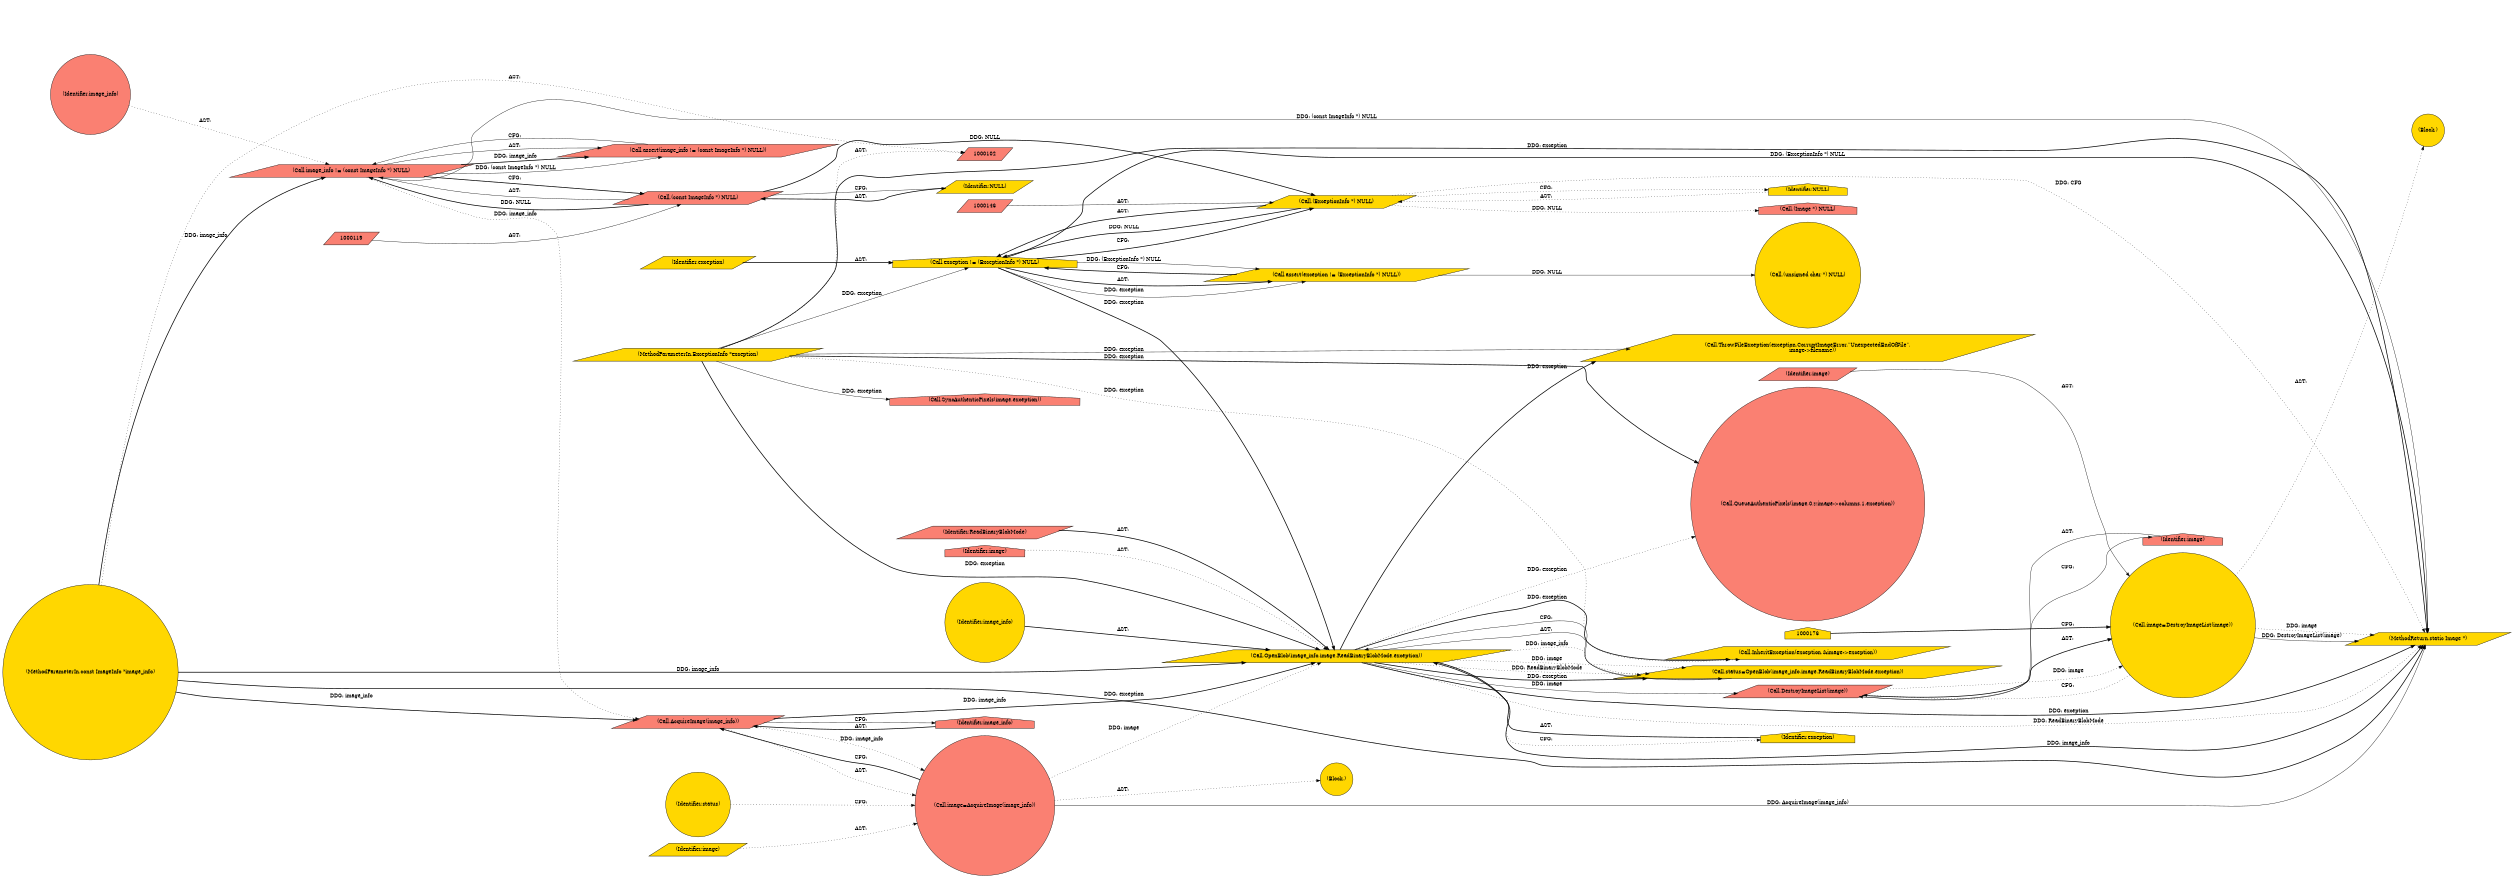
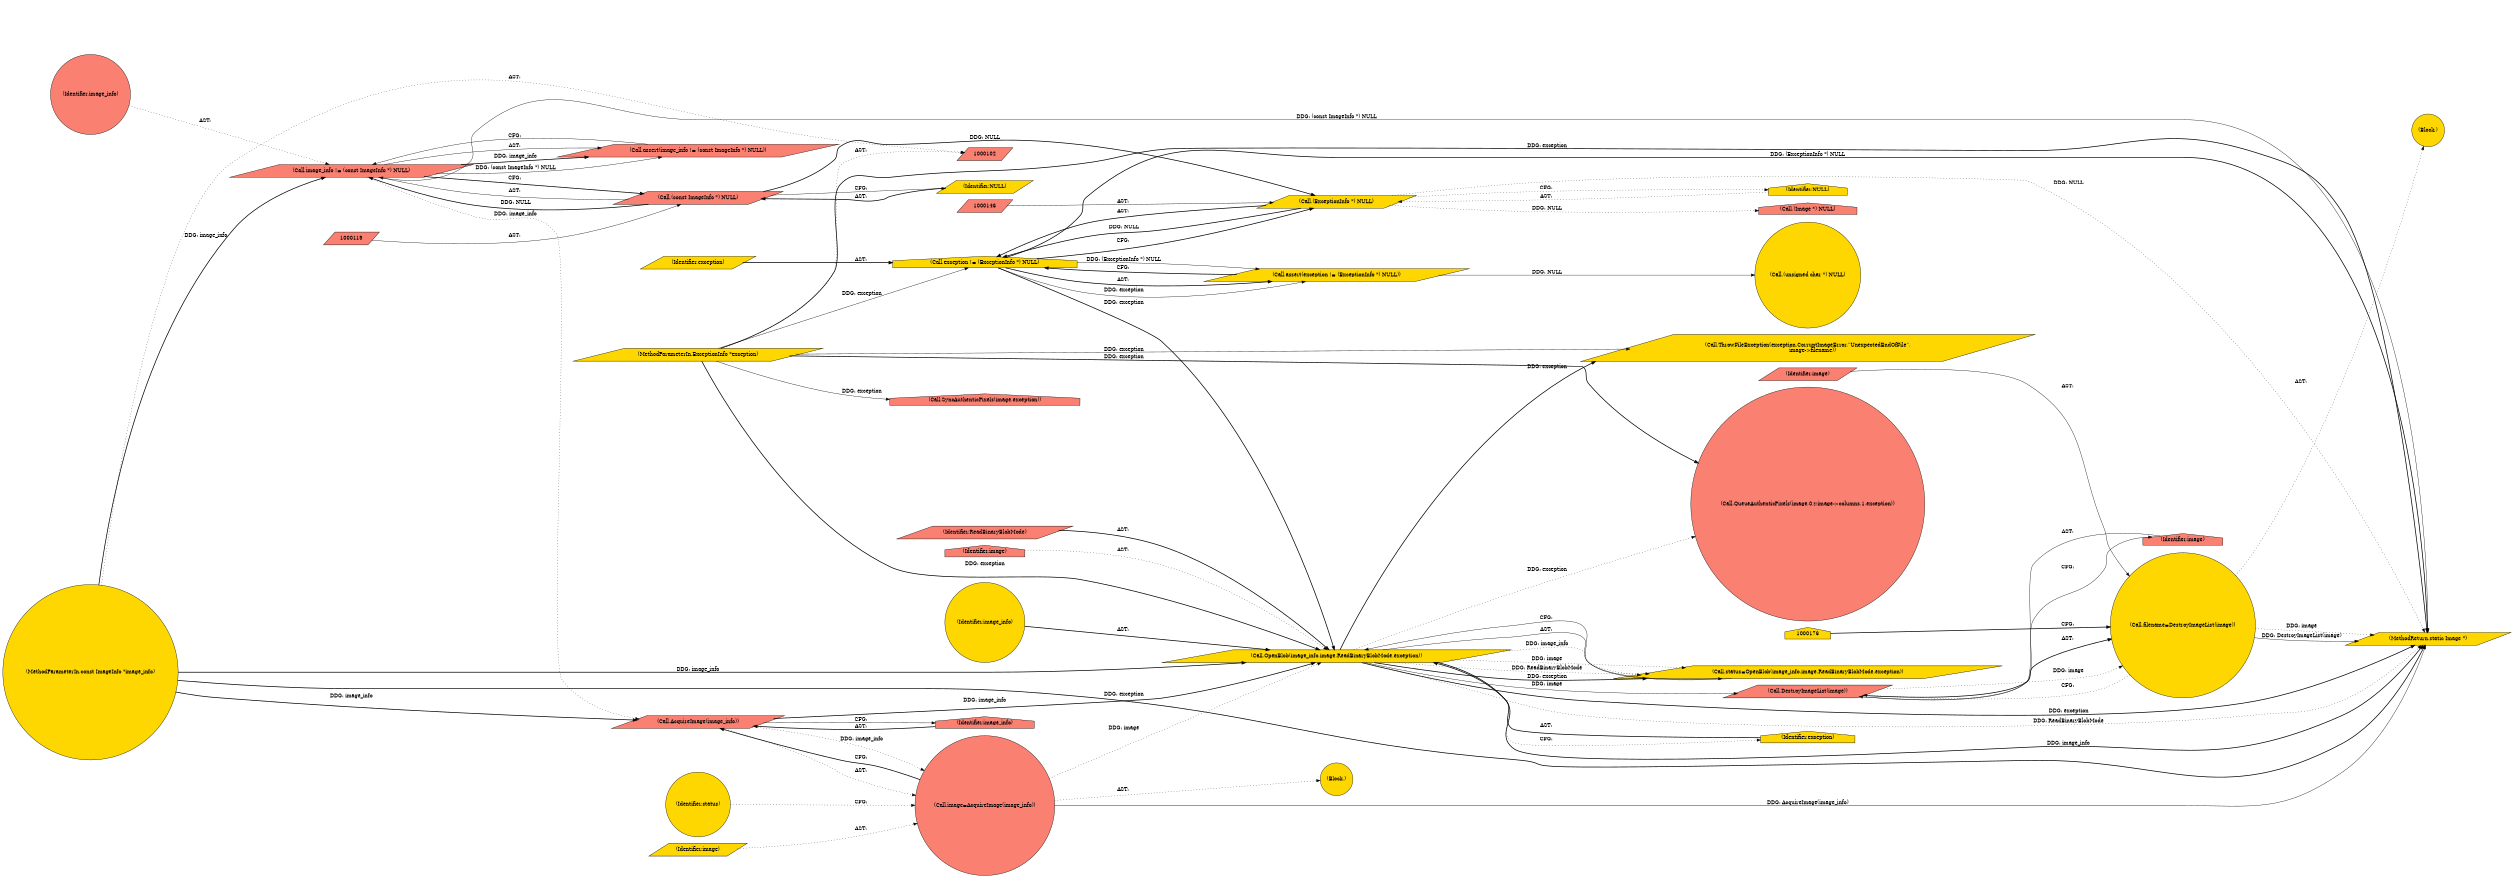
edge "(Call,(ExceptionInfo *) NULL)" -> "(MethodReturn,static Image *)": label "DDG: CFG" -> "DDG: NULL"
node "(Call,image=DestroyImageList(image))": label "(Call,image=DestroyImageList(image))" -> "(Call,filename=DestroyImageList(image))"
node "(Call,InheritException(exception,&image->exception))": removed
